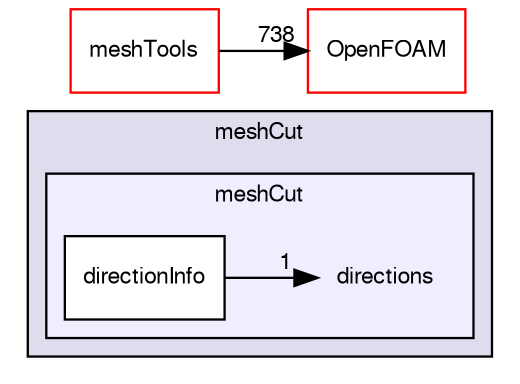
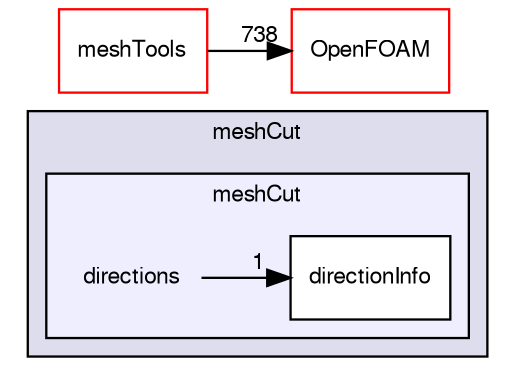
edge "directionInfo" -> "directions": reversed
